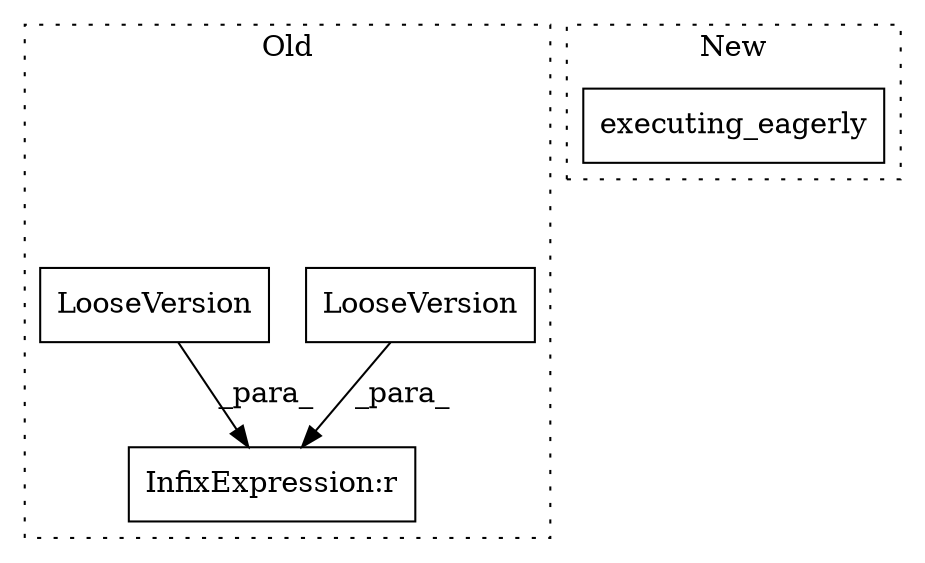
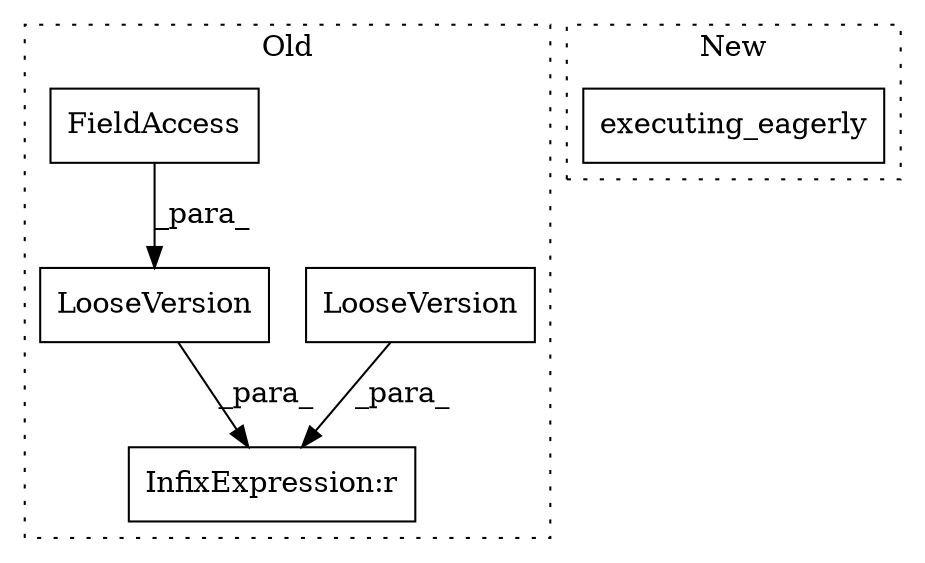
node "FieldAccess": added
